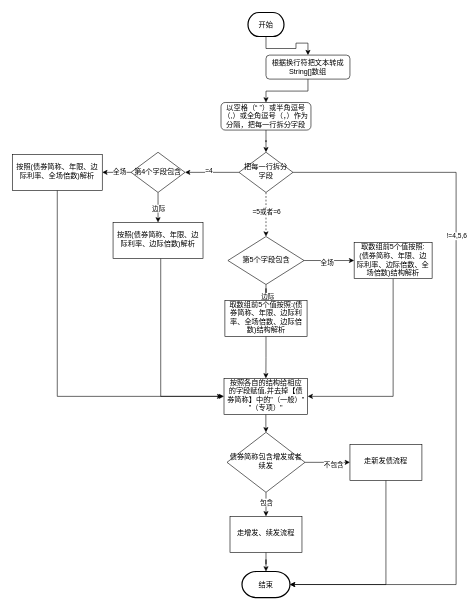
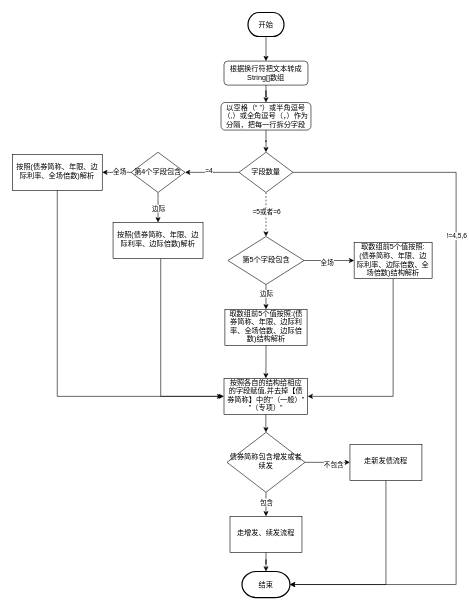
node "根据换行符把文本转成String[]数组": moved (308, 67) -> (266, 73)
node "把每一行拆分字段": label "把每一行拆分字段" -> "字段数量"
node "取数组前5个值按照:(债券简称、年限、边际利率、全场倍数、边际倍数)结构解析": moved (266, 318) -> (266, 327)
